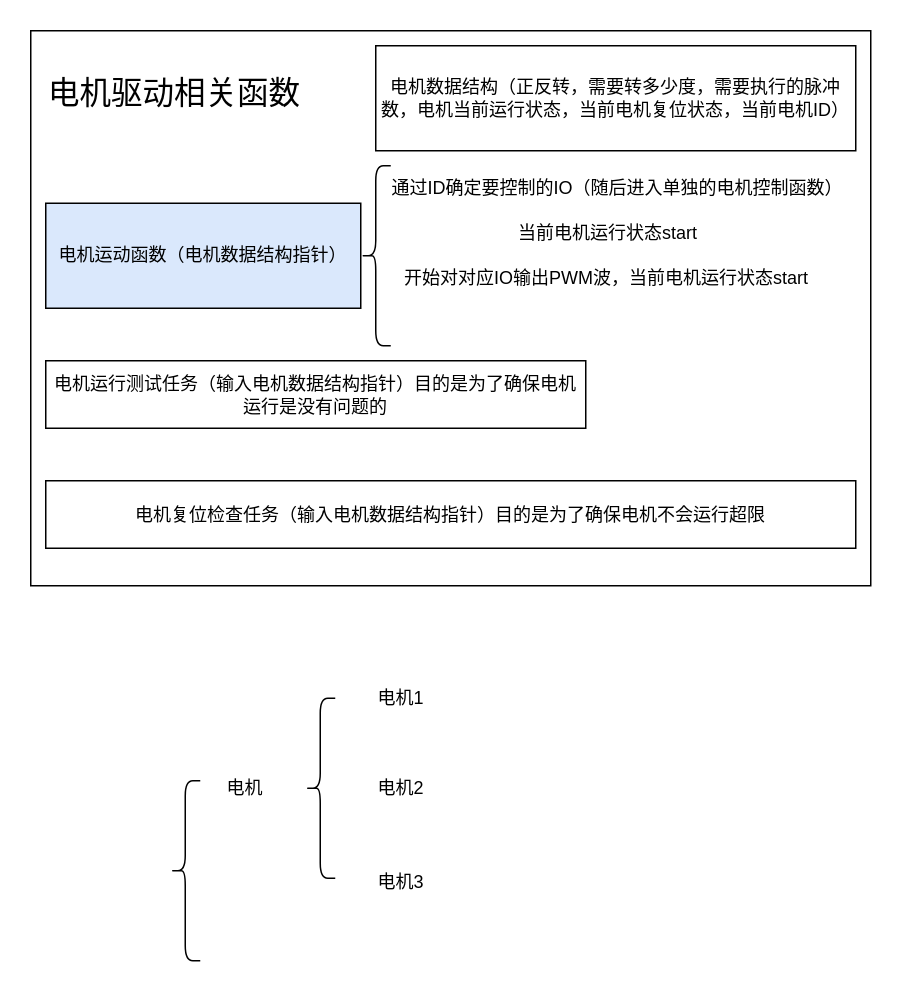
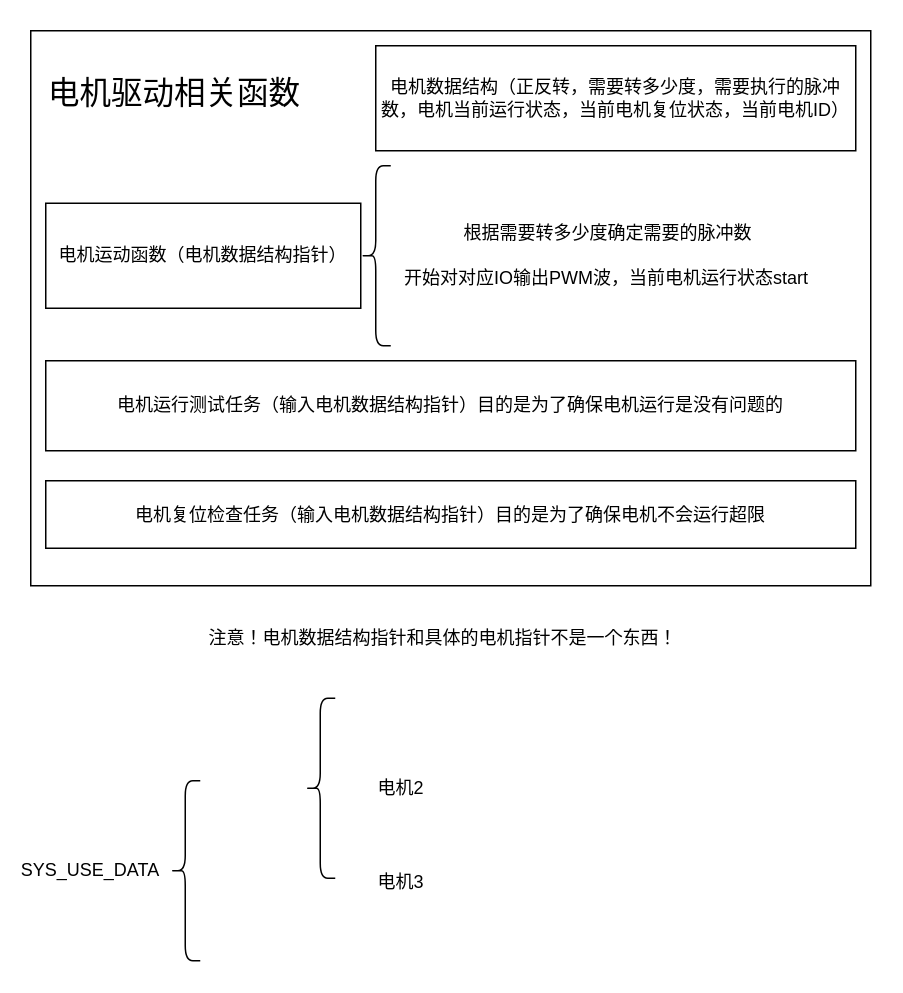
node "通过ID确定要控制的IO（随后进入单独的电机控制函数）": removed
node "当前电机运行状态start": label "当前电机运行状态start" -> "根据需要转多少度确定需要的脉冲数"
node "电机运动函数（电机数据结构指针）": fillcolor #dae8fc -> #ffffff
node "电机运行测试任务（输入电机数据结构指针）目的是为了确保电机运行是没有问题的": size 540x68 -> 810x90
node "注意！电机数据结构指针和具体的电机指针不是一个东西！": added
node "电机1": removed
node "电机": removed
node "SYS_USE_DATA": added
